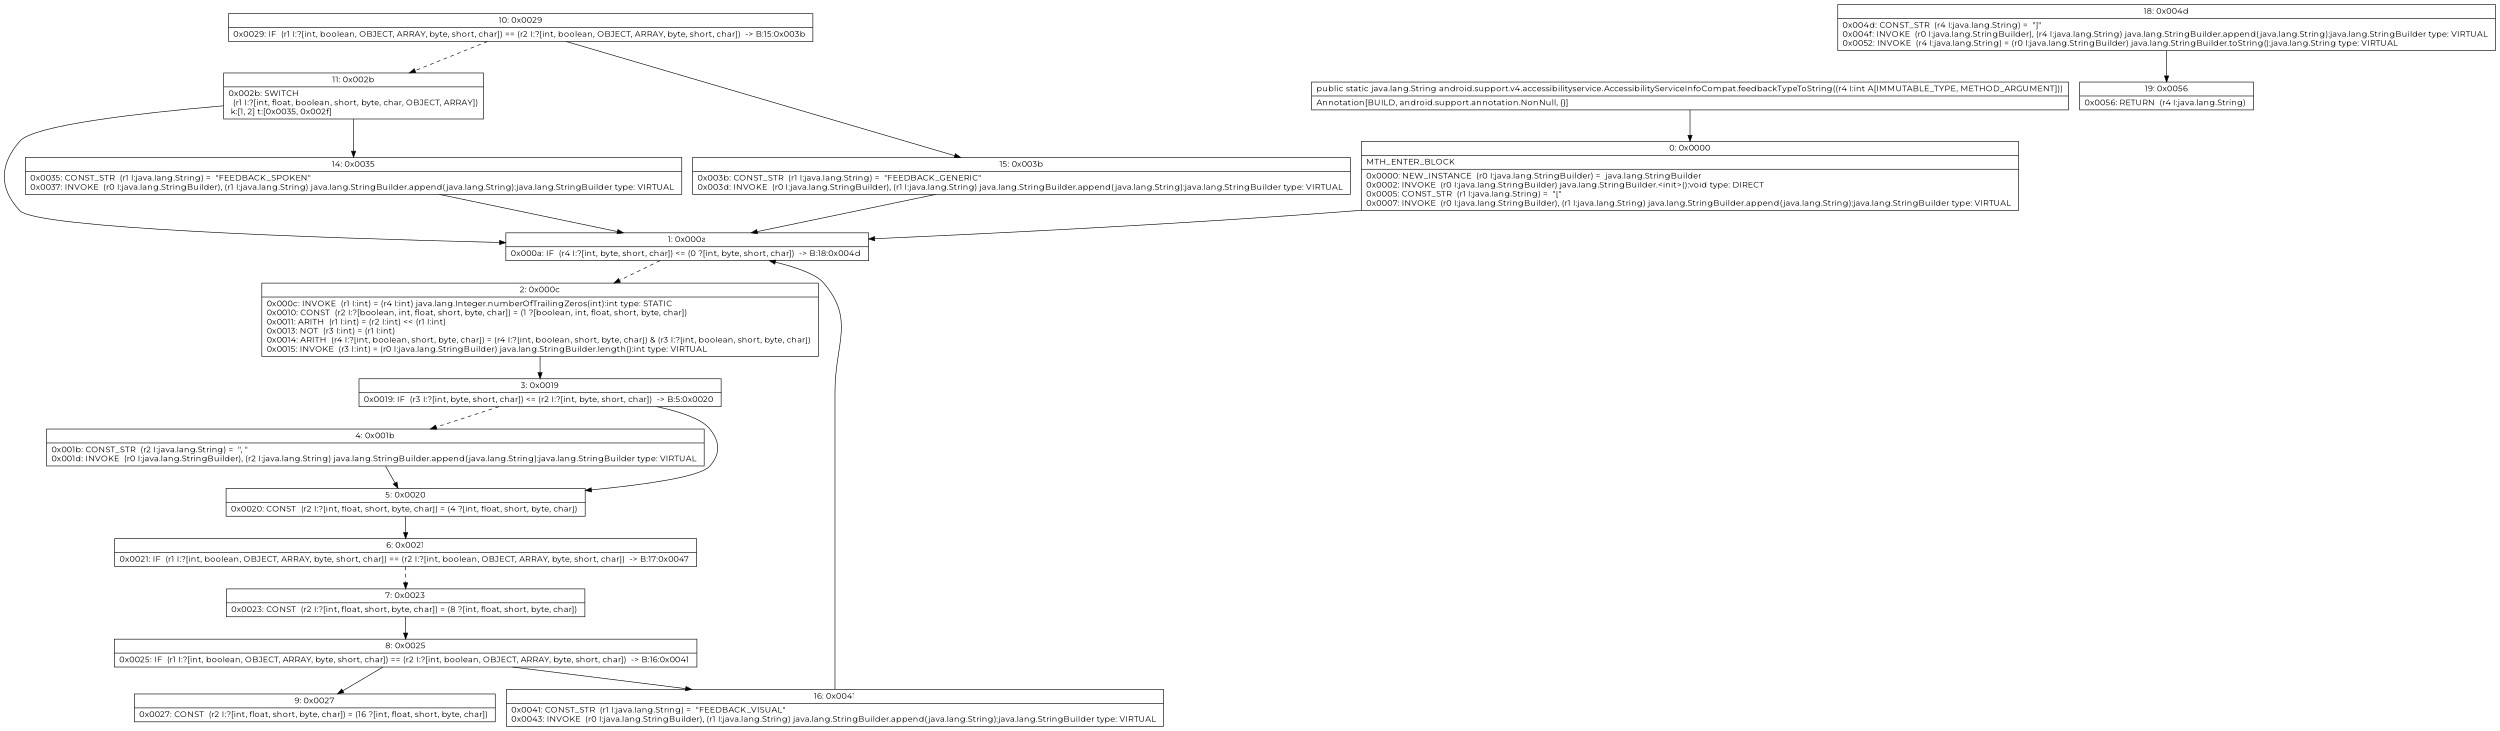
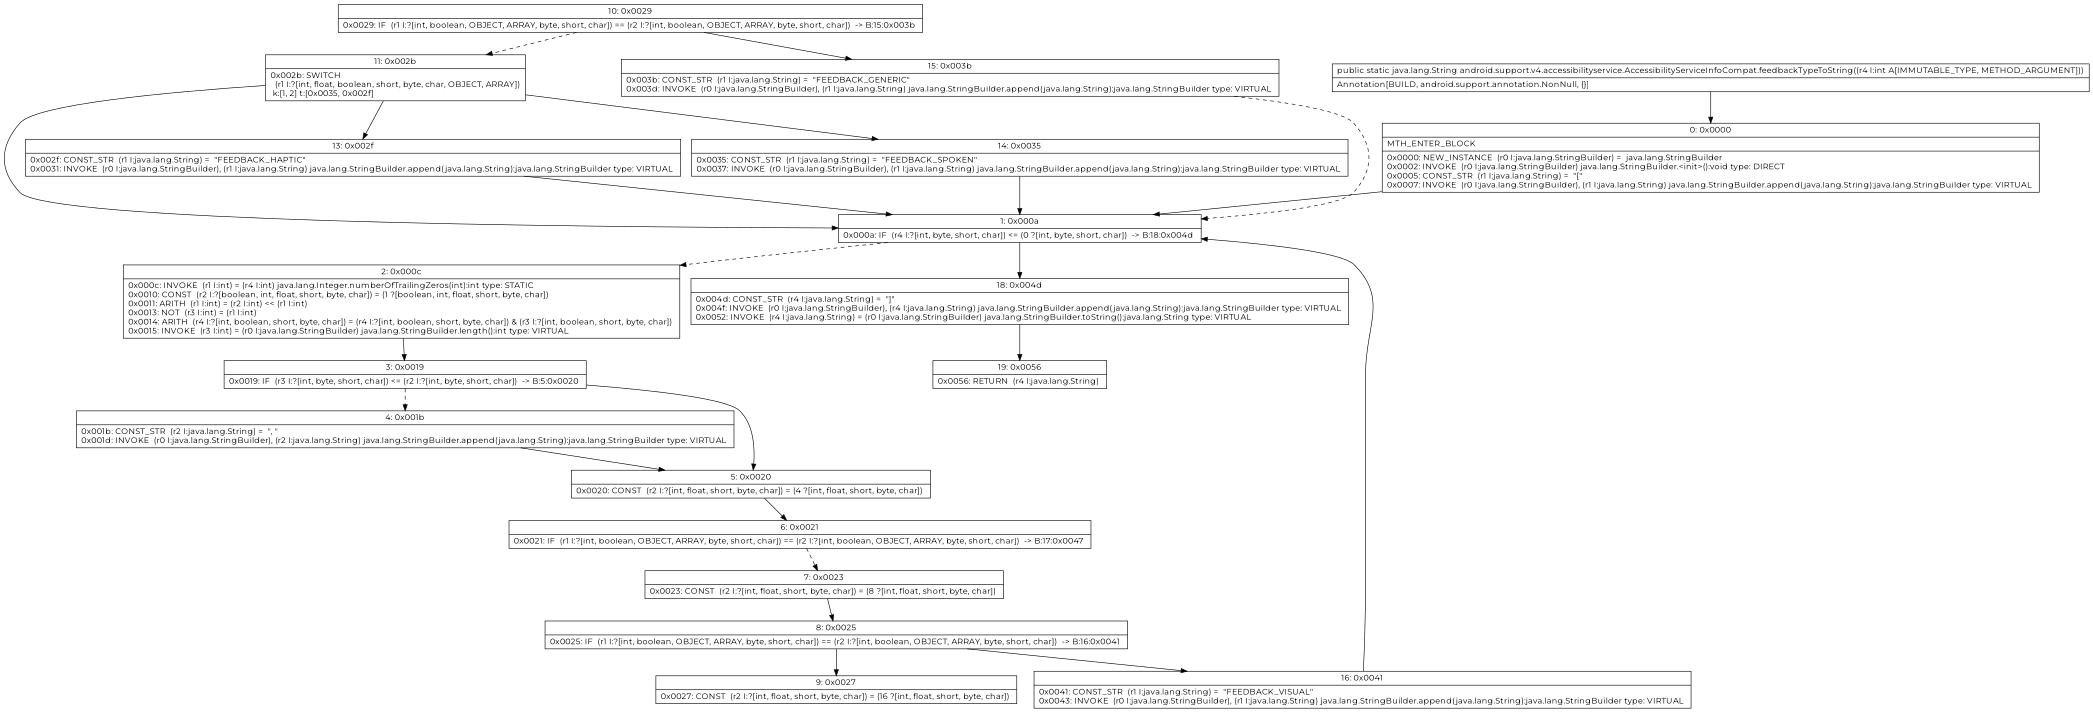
node "13: 0x002f": added
edge "15: 0x003b" -> "1: 0x000a": style solid -> dashed
edge "1: 0x000a" -> "18: 0x004d": added
